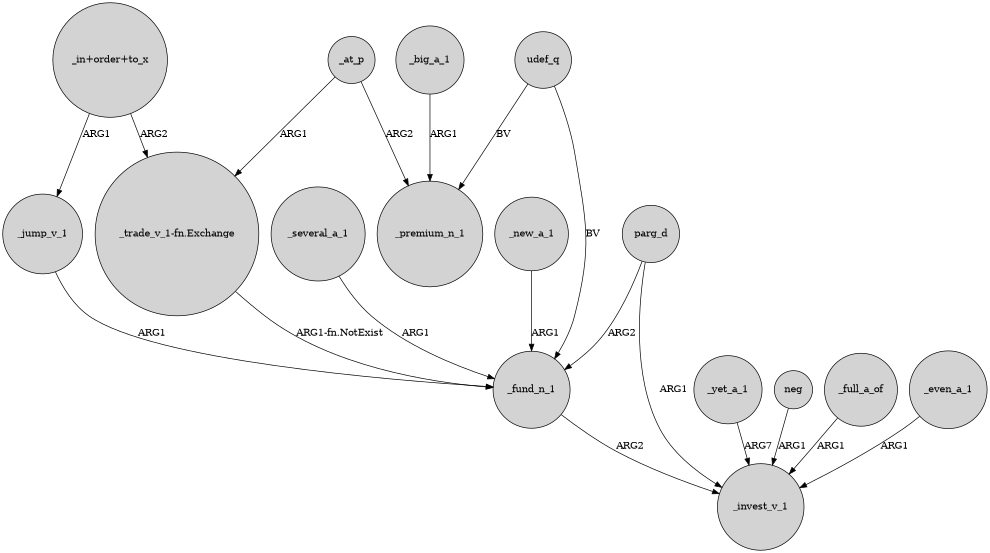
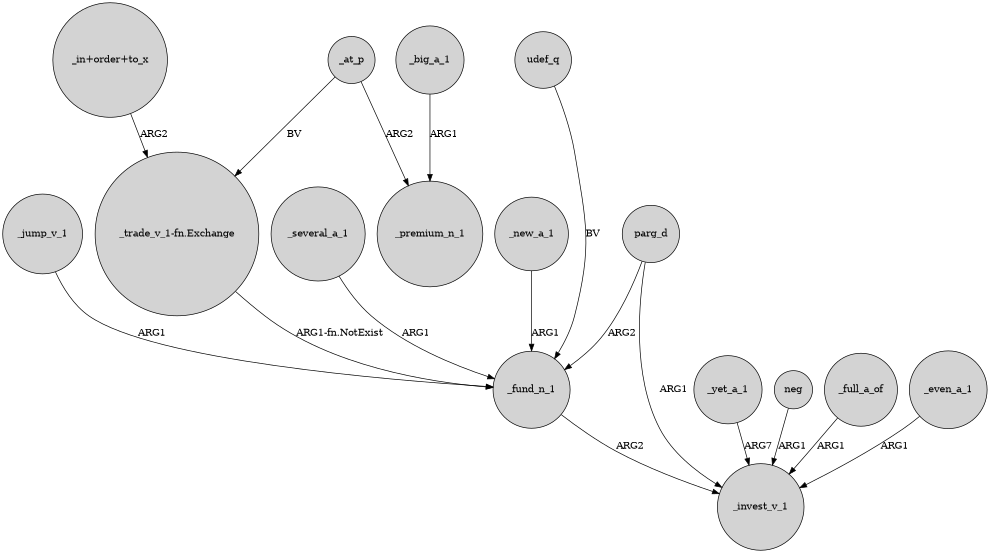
edge "udef_q" -> "_premium_n_1": removed, label "BV"
edge "_at_p" -> "_trade_v_1-fn.Exchange": label "ARG1" -> "BV"
edge "_in+order+to_x" -> "_jump_v_1": removed, label "ARG1"
